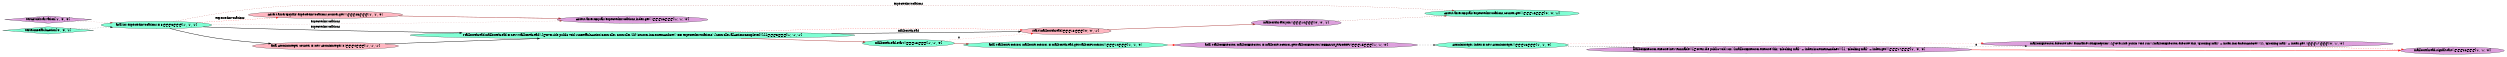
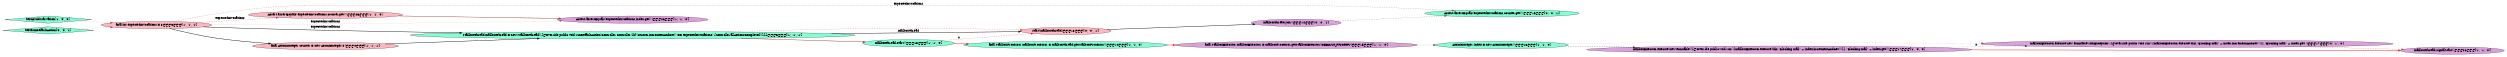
node "testAvoidStarvation['1', '0', '0']": fillcolor plum -> aquamarine
node "final int expectedInvocations = 3@@@3@@@['1', '1', '1']": fillcolor aquamarine -> lightpink
edge "start(mailboxThread)@@@13@@@['0', '0', '1']" -> "mailboxThread.join()@@@14@@@['0', '0', '1']": color brown -> black
edge "testRunDefaultAction['0', '0', '1']" -> "final int expectedInvocations = 3@@@3@@@['1', '1', '1']": color black -> brown
edge "mailboxThread.start()@@@13@@@['1', '1', '0']" -> "start(mailboxThread)@@@13@@@['0', '0', '1']": style dotted -> dashed
